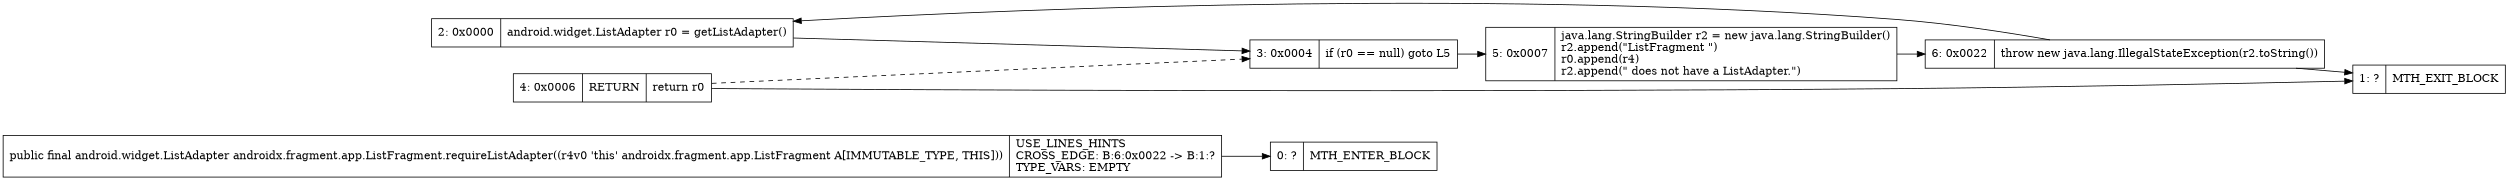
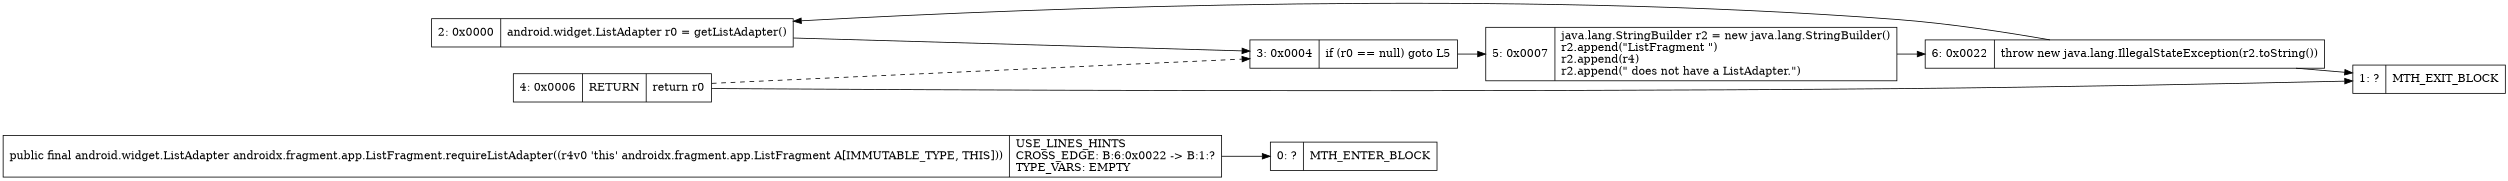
node "5: 0x0007": text "r0.append(r4)" -> "r2.append(r4)"
